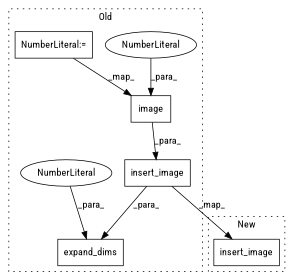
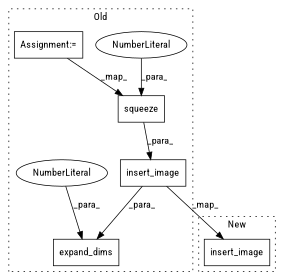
node "NumberLiteral:=": label "NumberLiteral:=" -> "Assignment:="
node "image": label "image" -> "squeeze"
